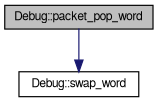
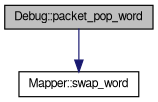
node "Debug::swap_word": label "Debug::swap_word" -> "Mapper::swap_word"
